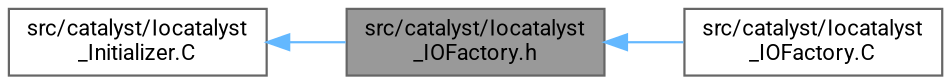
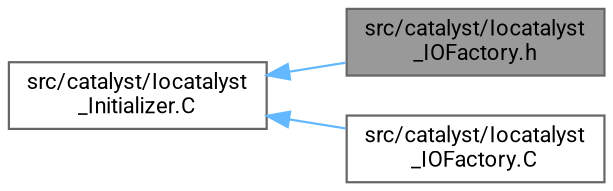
edge "src/catalyst/Iocatalyst _IOFactory.C" -> "src/catalyst/Iocatalyst _IOFactory.h": now "src/catalyst/Iocatalyst _IOFactory.C" -> "src/catalyst/Iocatalyst _Initializer.C"
